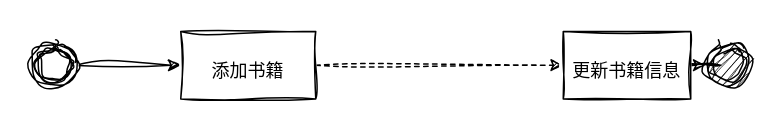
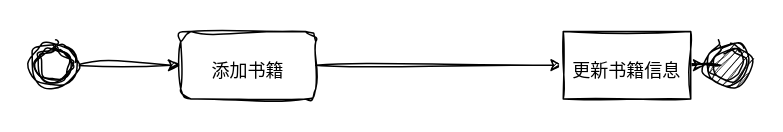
node "添加书籍": shape rectangle -> rounded rectangle
edge "添加书籍" -> "更新书籍信息": style dashed -> solid
